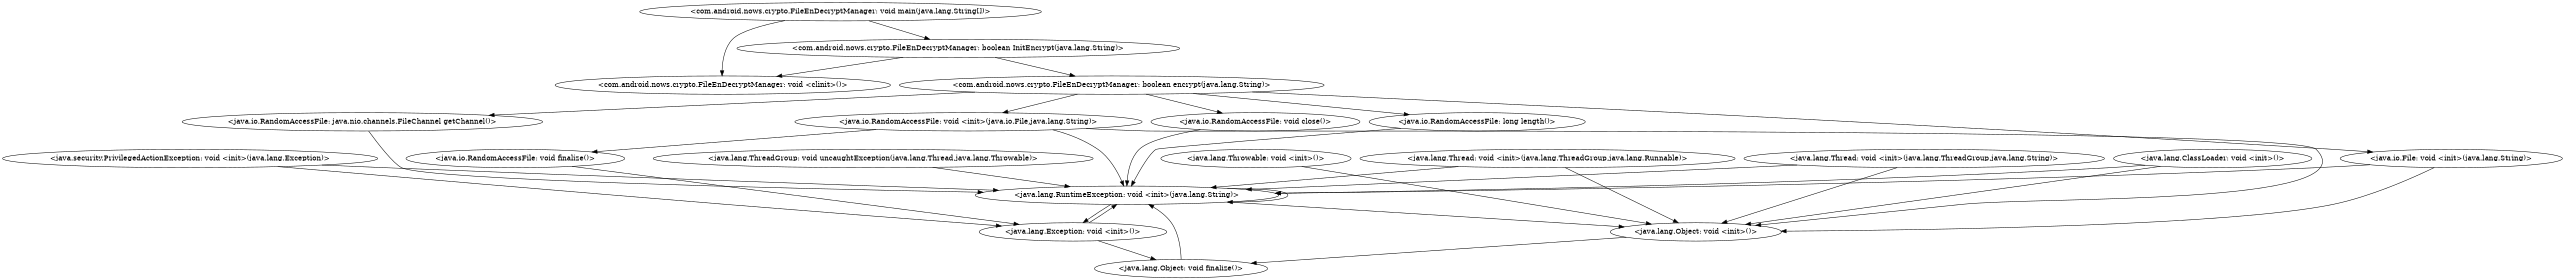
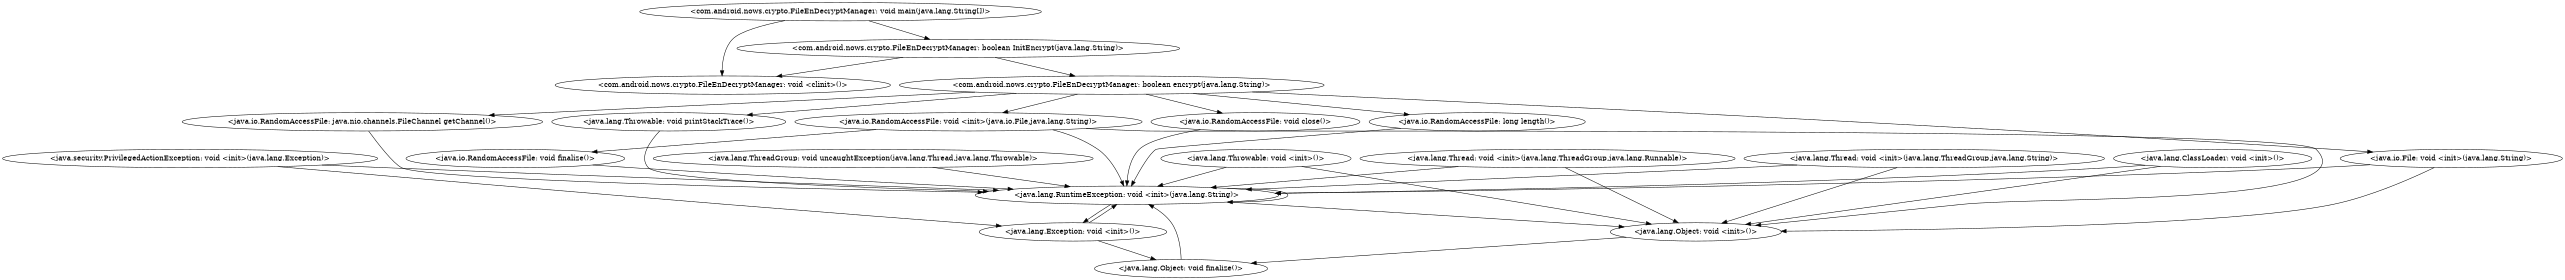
node "<java.lang.Throwable: void printStackTrace()>": added
edge "<java.lang.Throwable: void <init>()>" -> "<java.lang.RuntimeException: void <init>(java.lang.String)>": added
edge "<java.io.RandomAccessFile: void finalize()>" -> "<java.lang.Exception: void <init>()>": now "<java.io.RandomAccessFile: void finalize()>" -> "<java.lang.RuntimeException: void <init>(java.lang.String)>"
